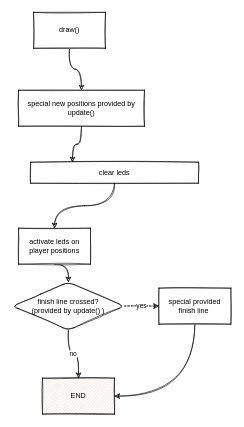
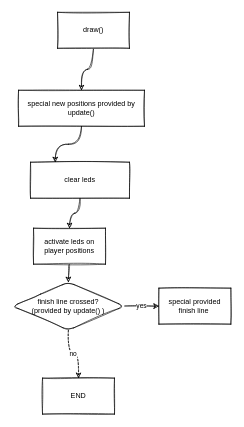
node "draw()": moved (69, 30) -> (93, 30)
node "clear leds": size 168x21 -> 99x36
node "activate leds on player positions": moved (54, 246) -> (69, 246)
edge "finish line crossed? (provided by update() )" -> "special provided finish line": style dashed -> solid
edge "finish line crossed? (provided by update() )" -> "END": style solid -> dashed
edge "special provided finish line" -> "END": removed
node "END": fillcolor #f8cecc -> #ffffff
